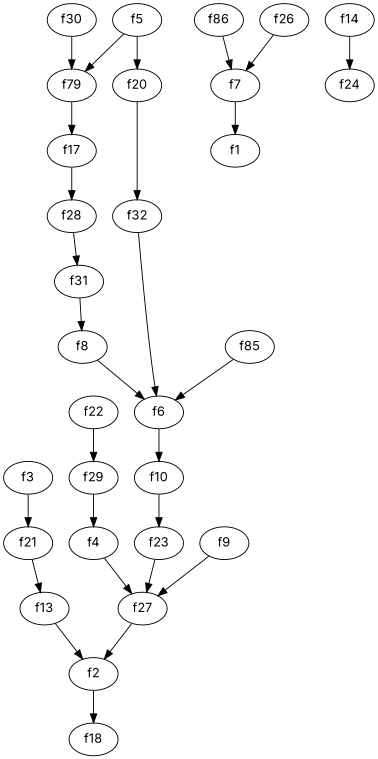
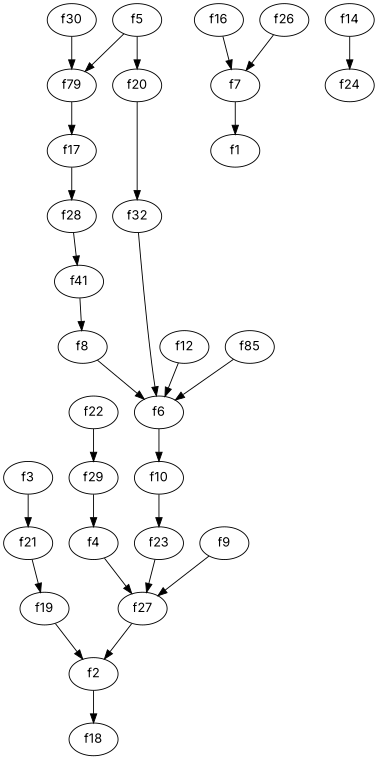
node "f86": label "f86" -> "f16"
node "f31": label "f31" -> "f41"
node "f12": added
node "f13": label "f13" -> "f19"
